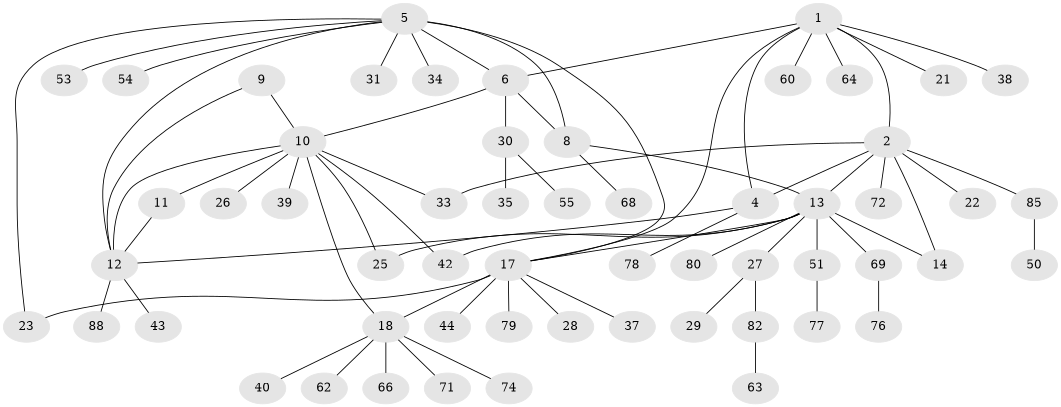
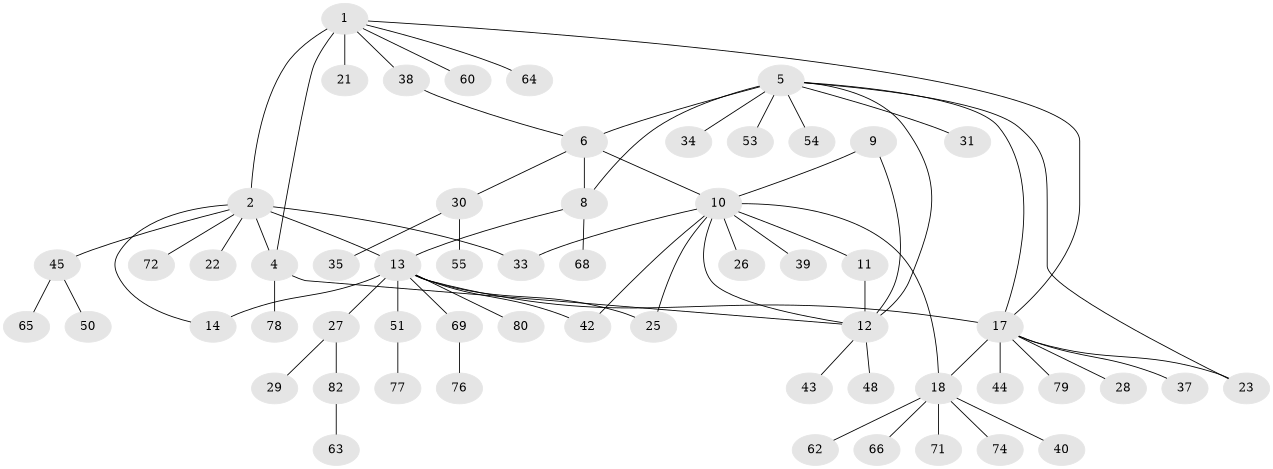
edge "1" -- "6": now "38" -- "6"
node "85": label "85" -> "45"
node "65": added
node "88": label "88" -> "48"
